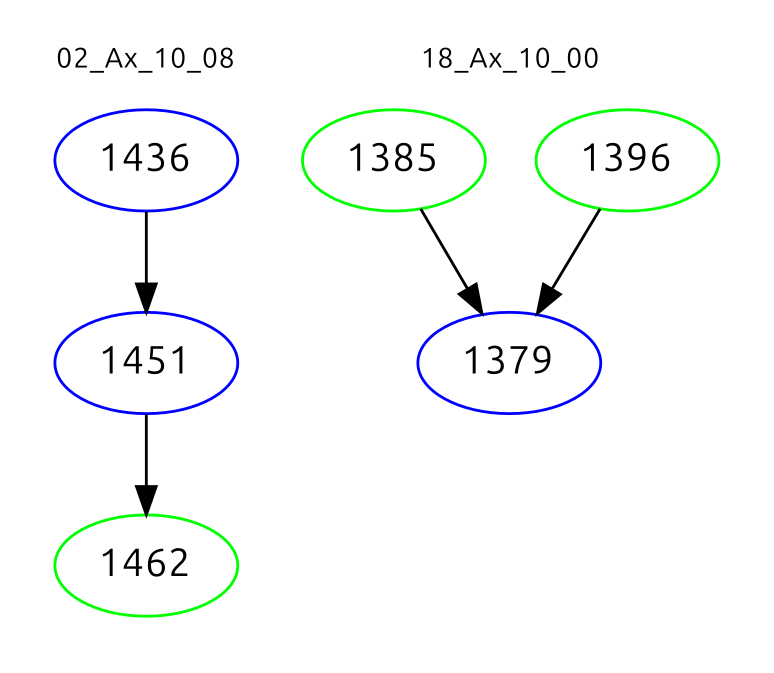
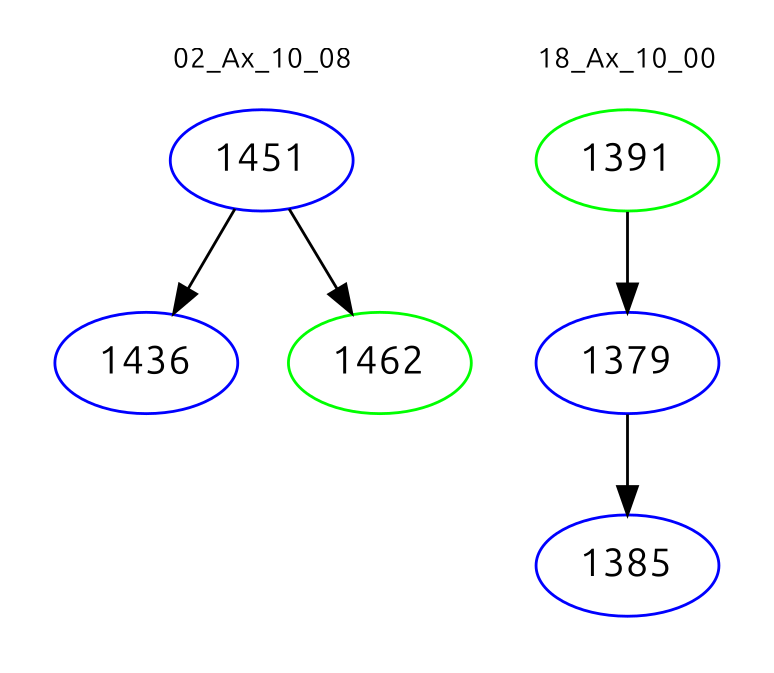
node "1385": color green -> blue
node "1396": label "1396" -> "1391"
edge "1436" -> "1451": reversed
edge "1385" -> "1379": reversed
